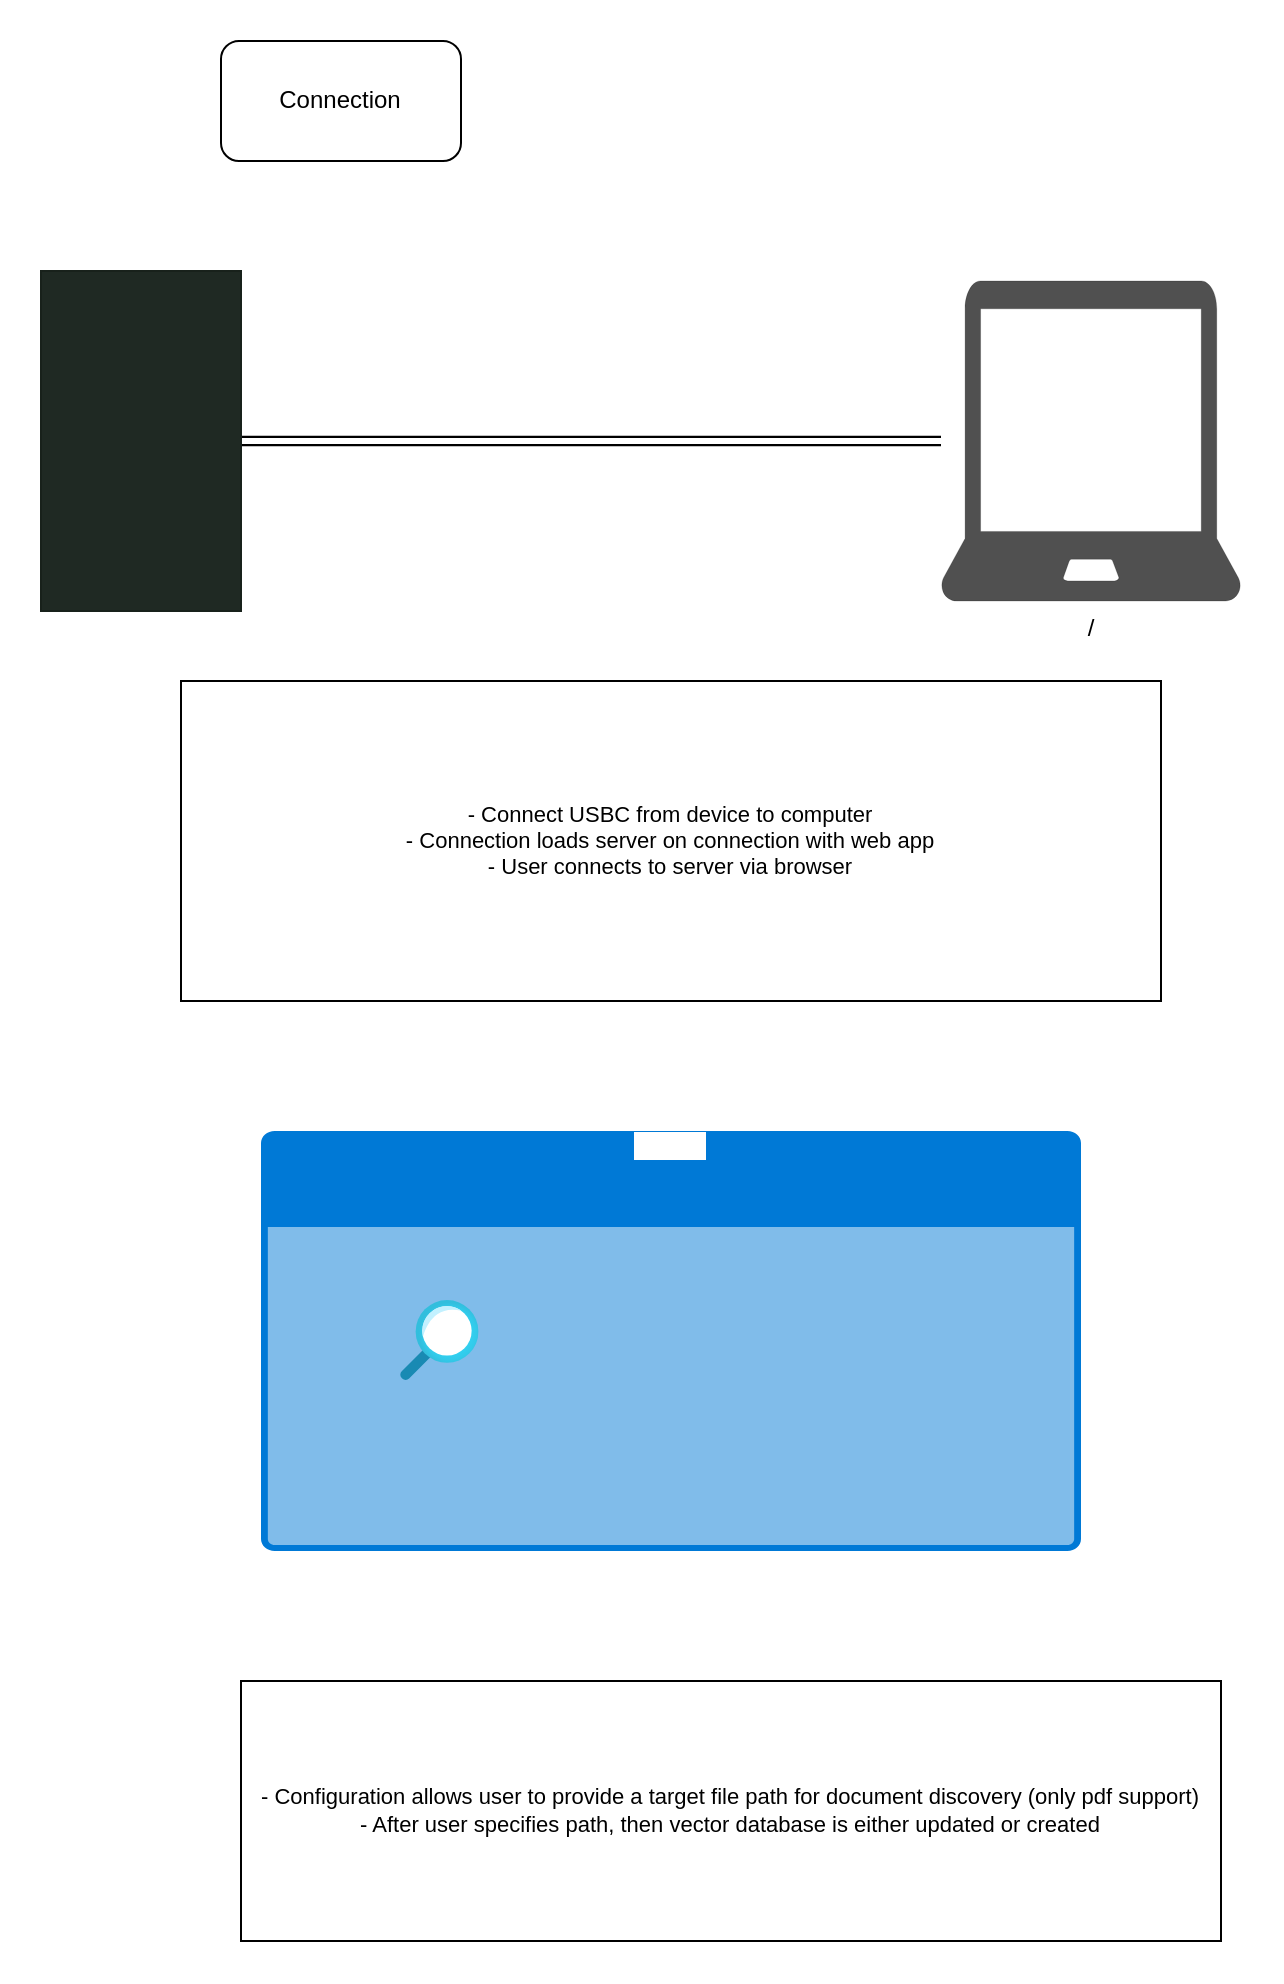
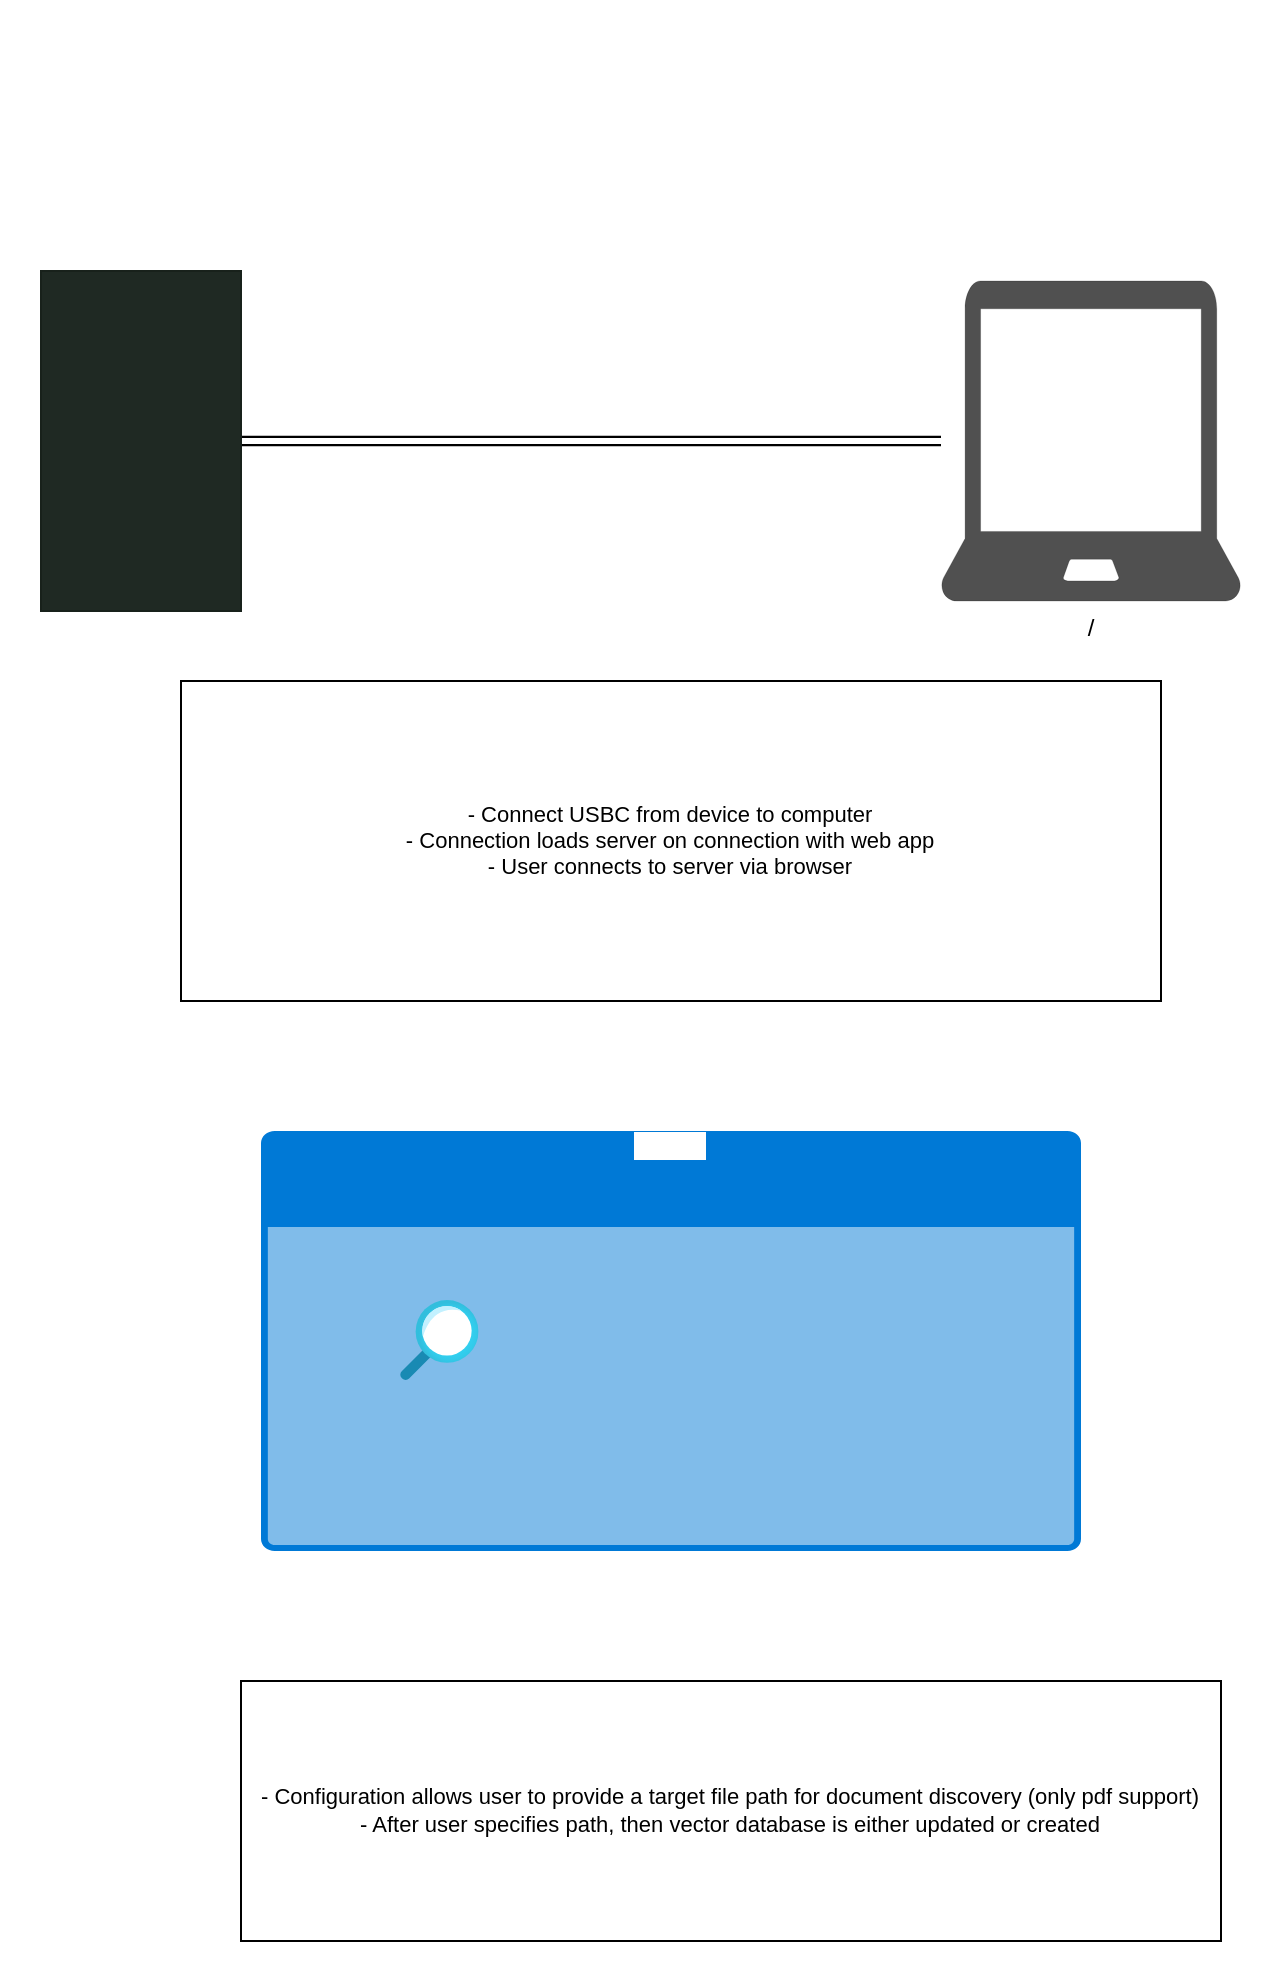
node "Connection": removed
